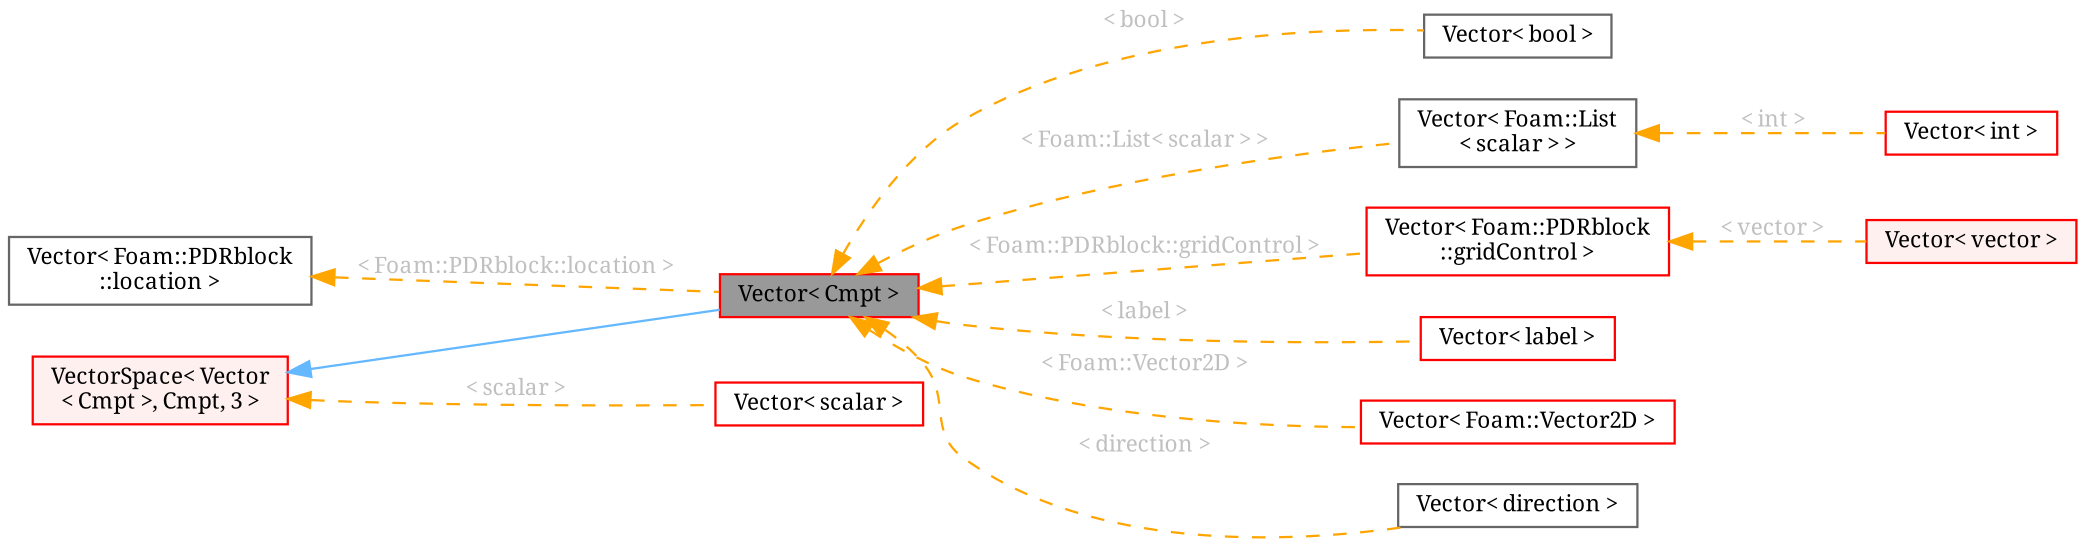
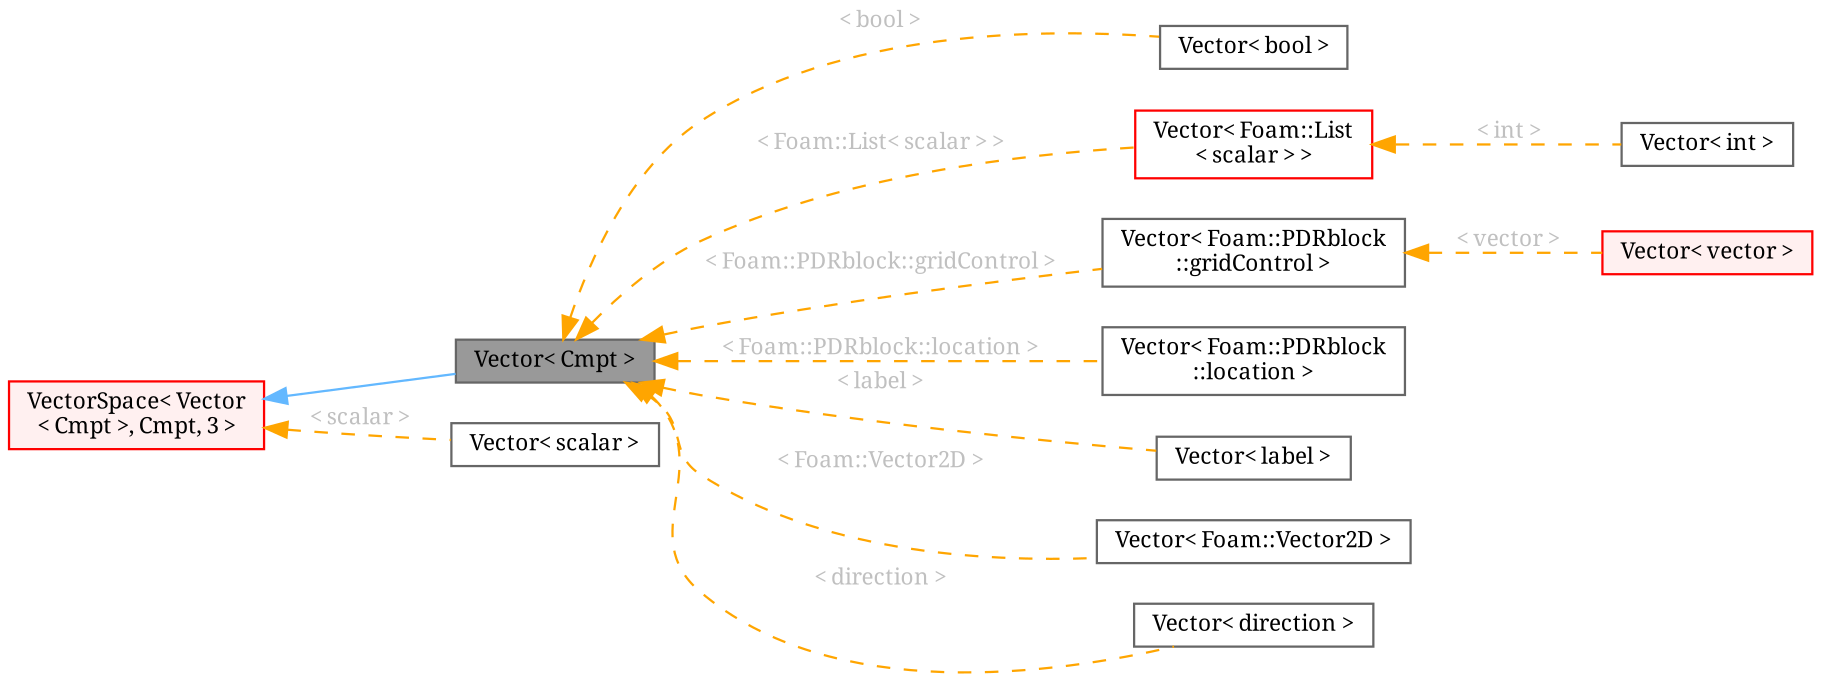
node "Vector< Foam::List < scalar > >": color gray40 -> red
node "Vector< int >": color red -> gray40
node "Vector< Foam::PDRblock ::gridControl >": color red -> gray40
edge "Vector< Cmpt >" -> "Vector< Foam::PDRblock ::location >": reversed
node "Vector< Cmpt >": color red -> gray40
node "Vector< label >": color red -> gray40
node "Vector< scalar >": color red -> gray40
node "Vector< Foam::Vector2D >": color red -> gray40
